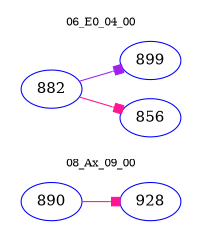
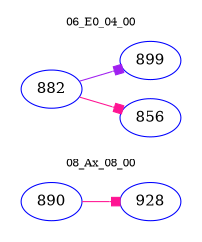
cluster "08_Ax_09_00": label "08_Ax_09_00" -> "08_Ax_08_00"
